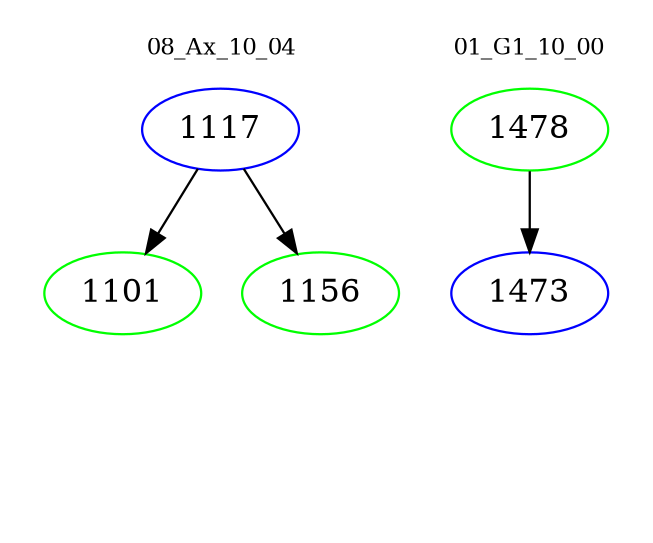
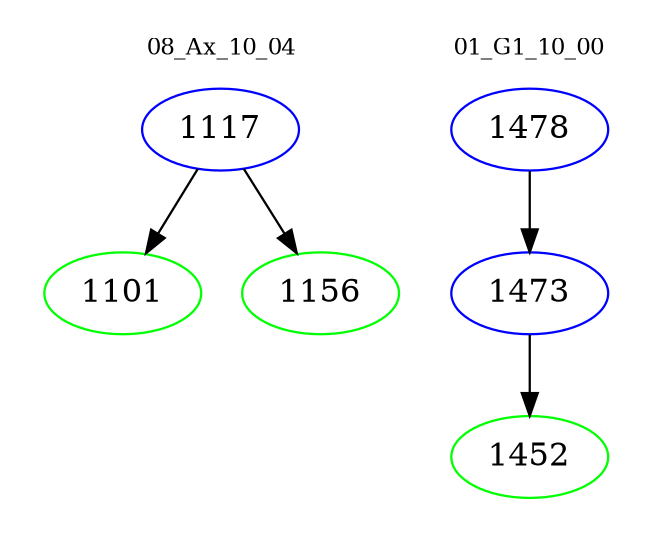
node "1478": color green -> blue
node "1452": added
